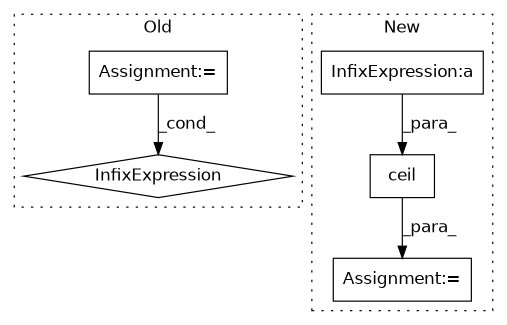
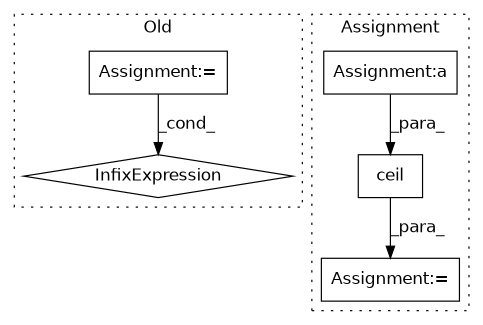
cluster "New": label "New" -> "Assignment"
node "InfixExpression:a": label "InfixExpression:a" -> "Assignment:a"
